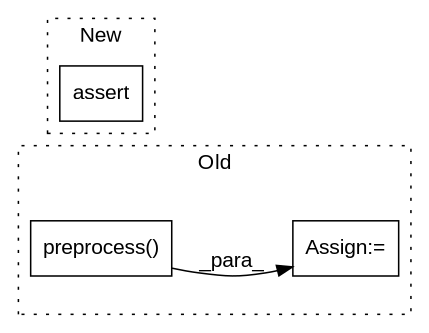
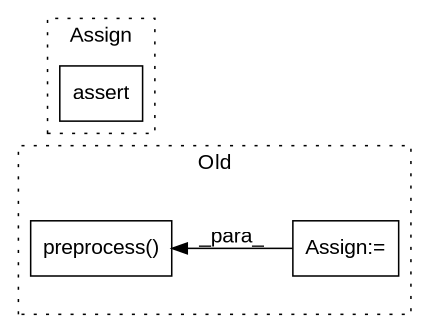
cluster "New": label "New" -> "Assign"
edge "preprocess()" -> "Assign:=": reversed
